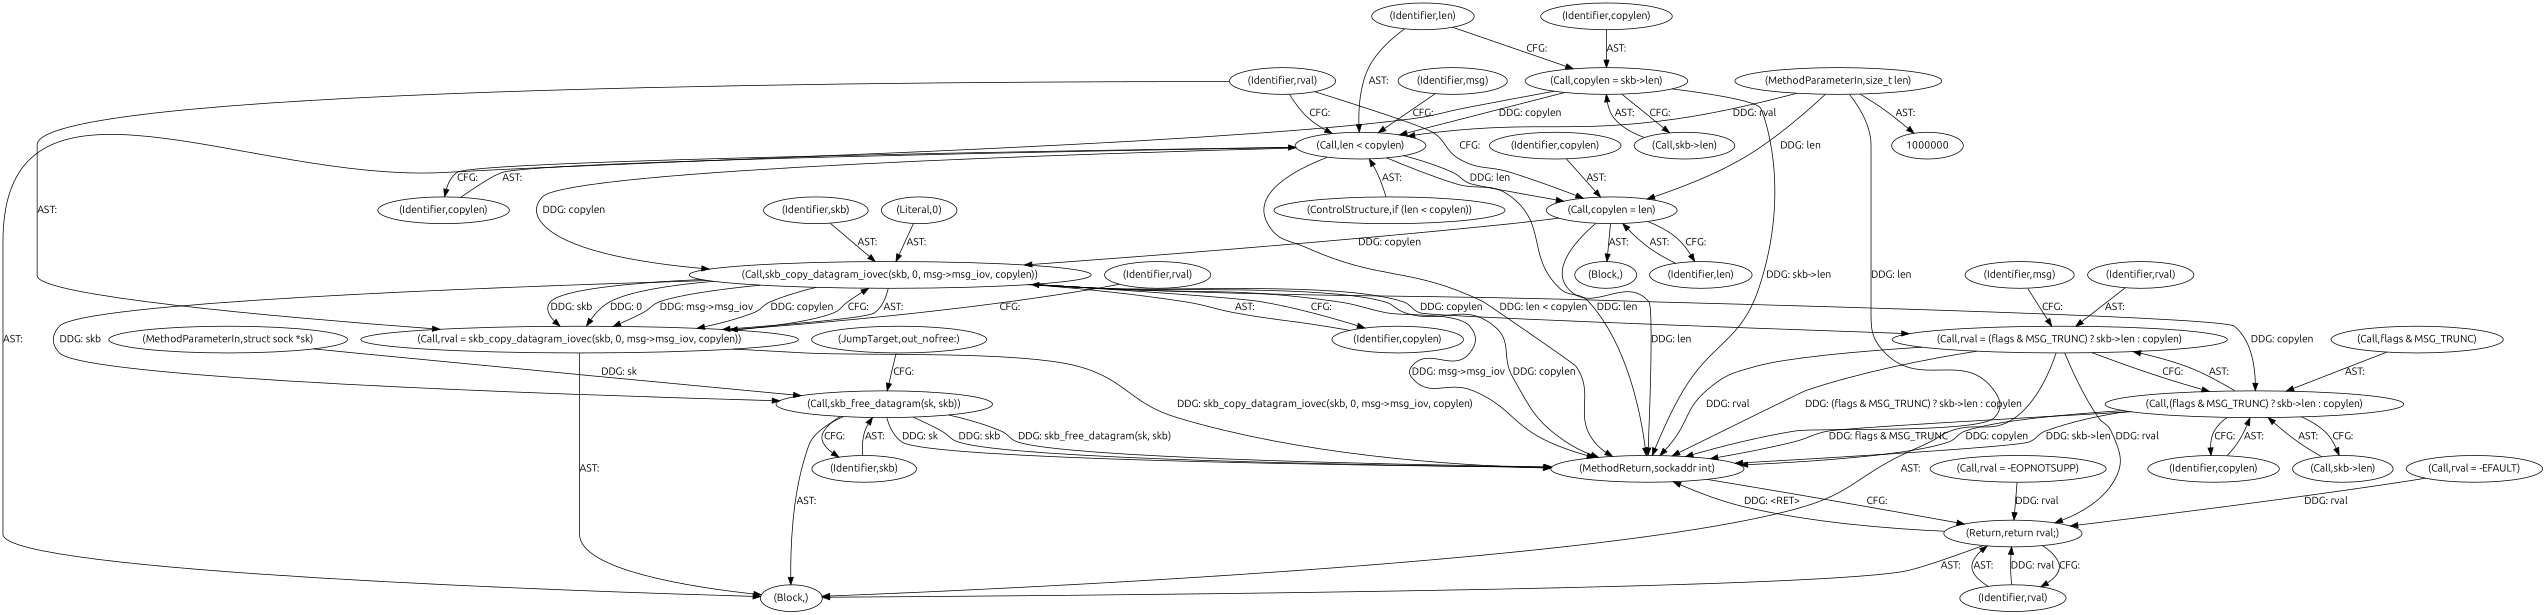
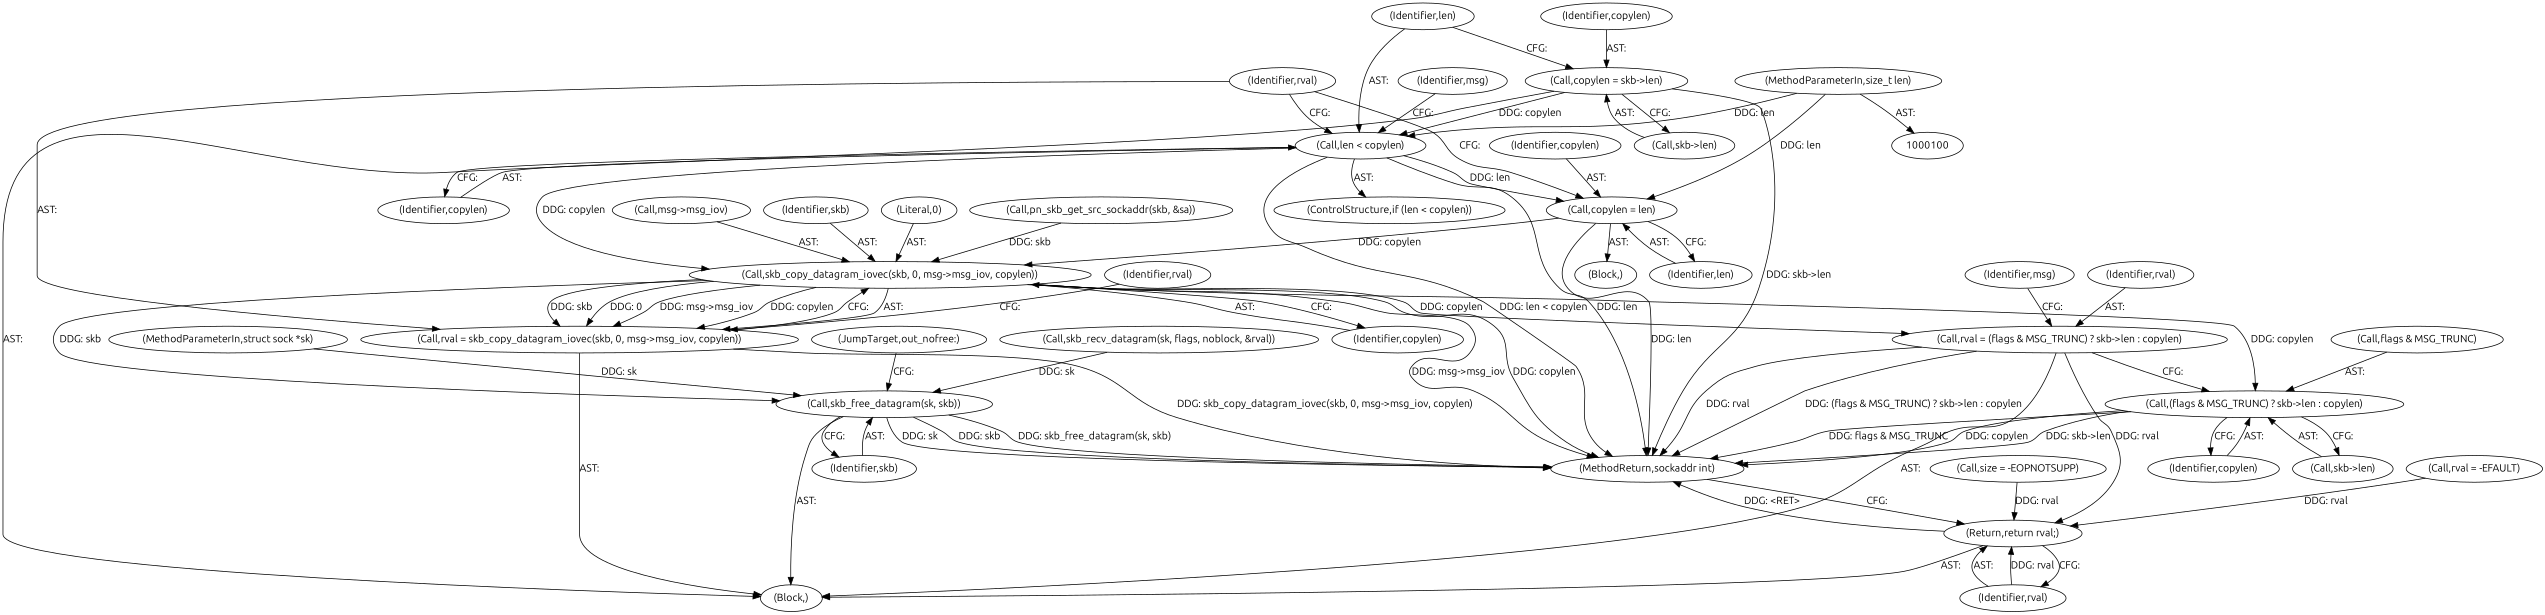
edge "(MethodParameterIn,size_t len)" -> "(Call,len < copylen)": label "DDG: rval" -> "DDG: len"
node "1000000": label "1000000" -> "1000100"
edge "(ControlStructure,if (len < copylen))" -> "(Call,len < copylen)": reversed
node "(Call,msg->msg_iov)": added
node "(Call,pn_skb_get_src_sockaddr(skb, &sa))": added
node "(Call,skb_recv_datagram(sk, flags, noblock, &rval))": added
edge "(Call,(flags & MSG_TRUNC) ? skb->len : copylen)" -> "(Call,rval = (flags & MSG_TRUNC) ? skb->len : copylen)": removed, label "AST:"
edge "(MethodParameterIn,size_t len)" -> "(MethodReturn,sockaddr int)": removed, label "DDG: len"
node "(Call,rval = -EOPNOTSUPP)": label "(Call,rval = -EOPNOTSUPP)" -> "(Call,size = -EOPNOTSUPP)"
